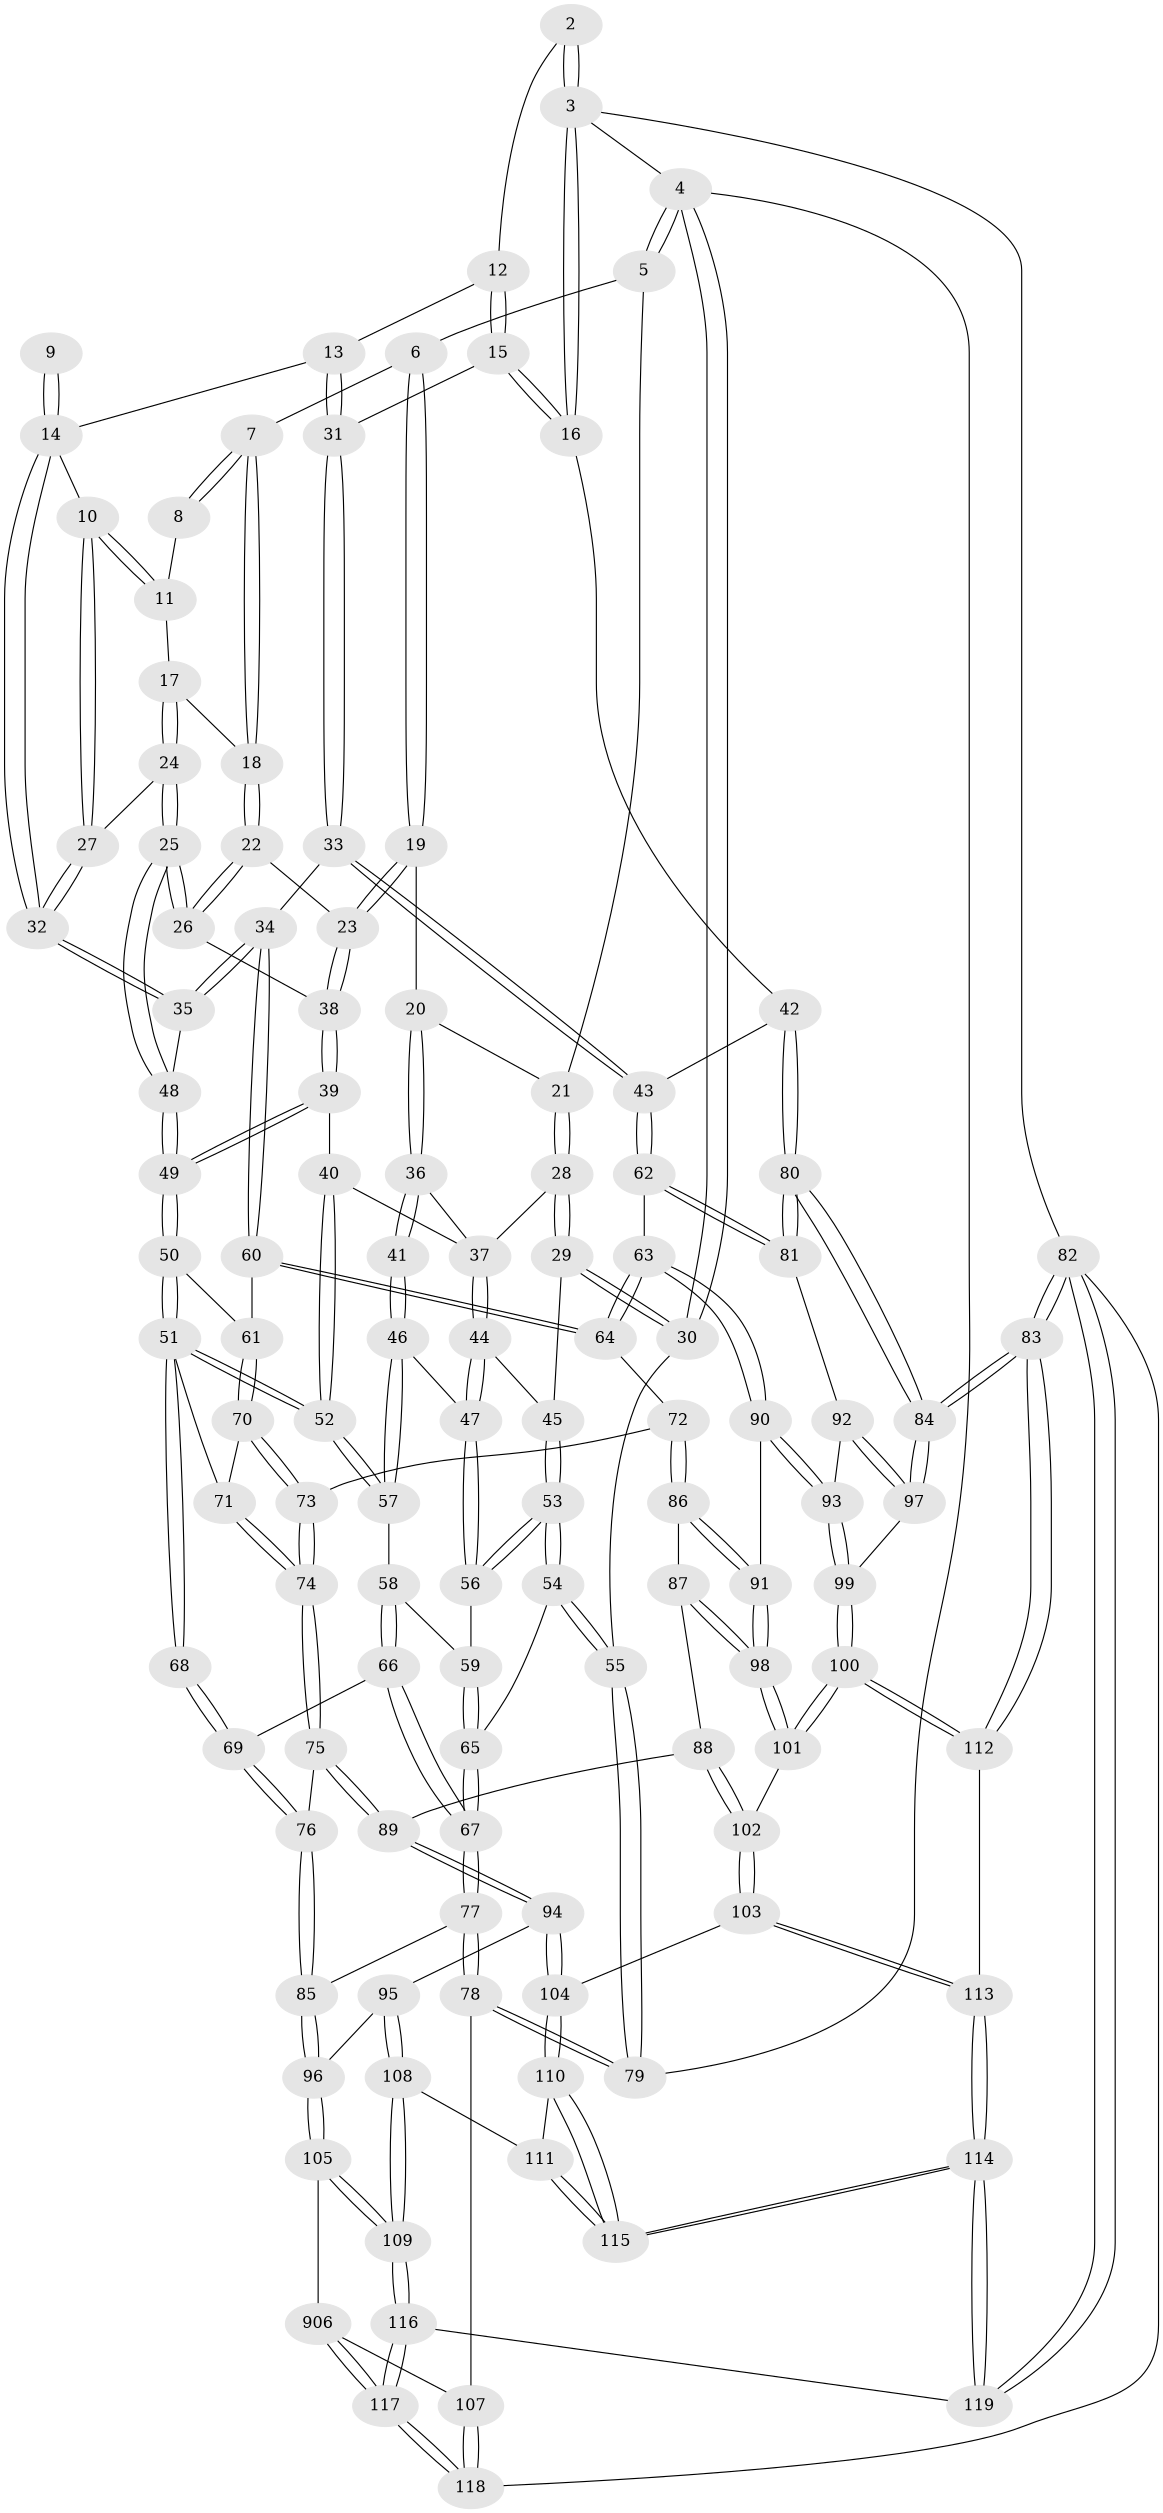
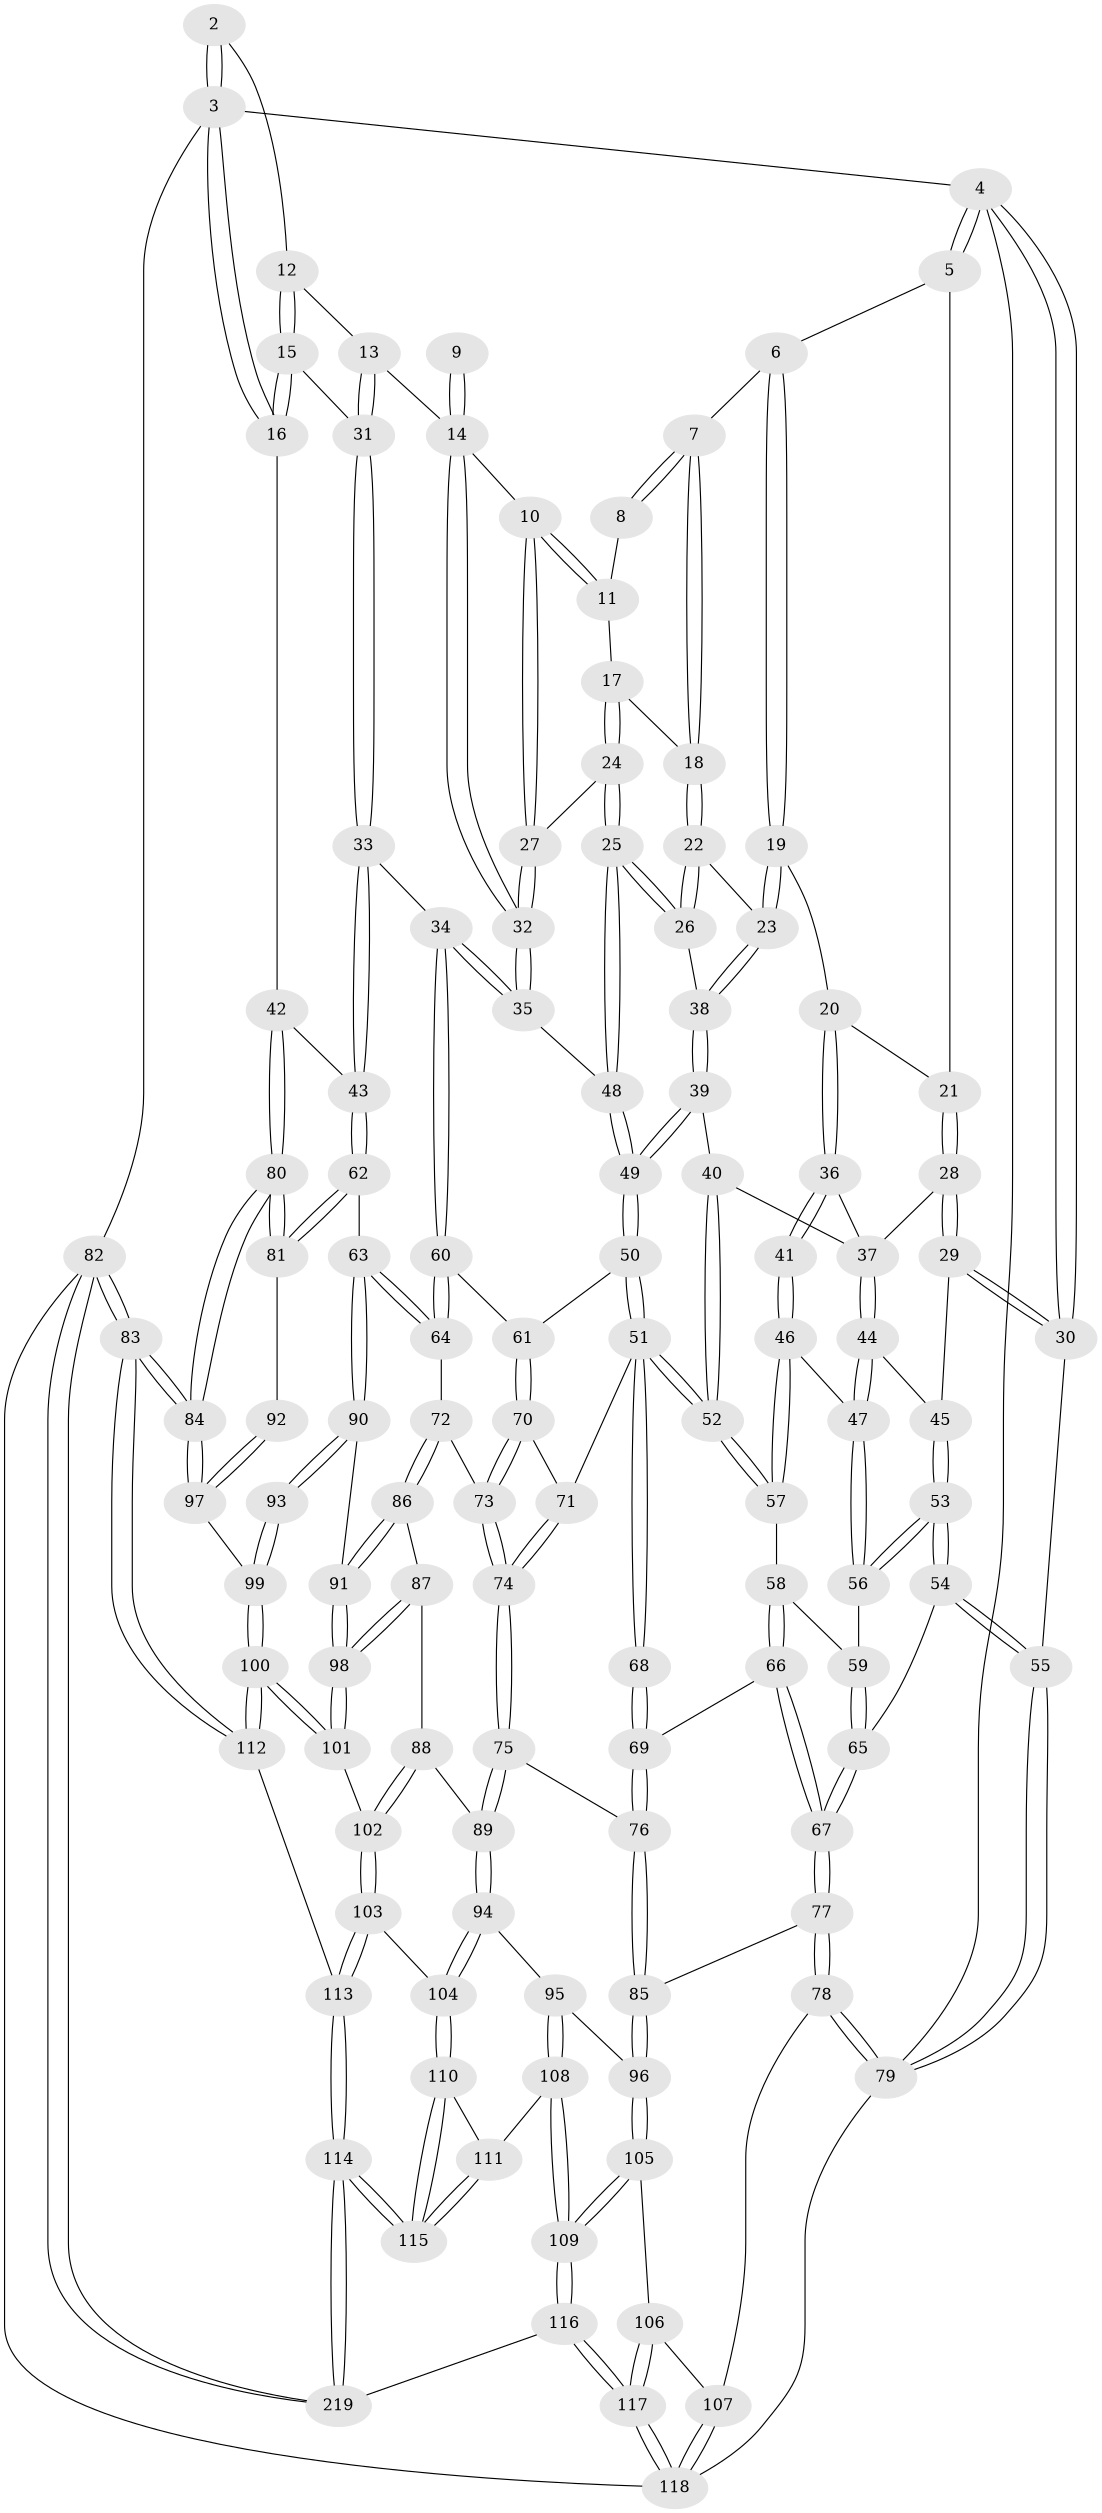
edge "92" -- "93": removed
edge "79" -- "118": added
node "906": label "906" -> "106"
node "119": label "119" -> "219"
